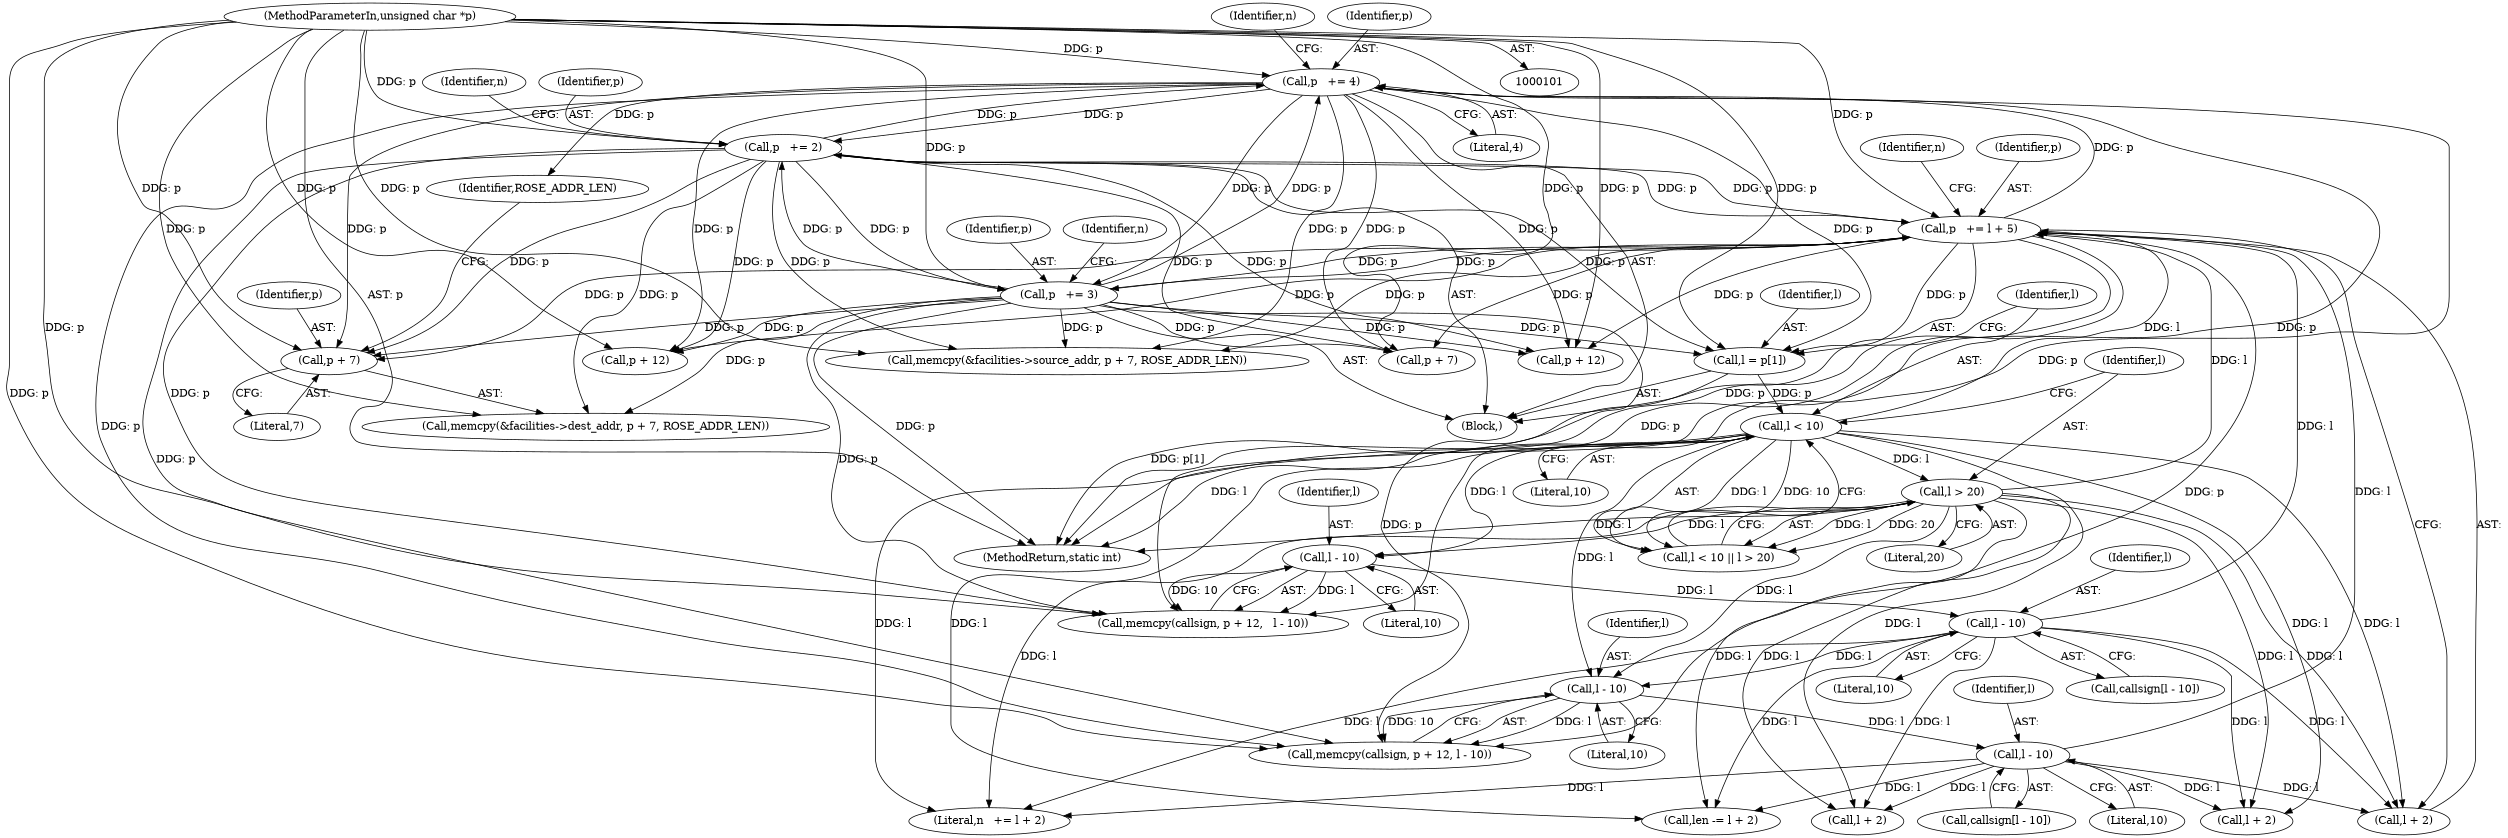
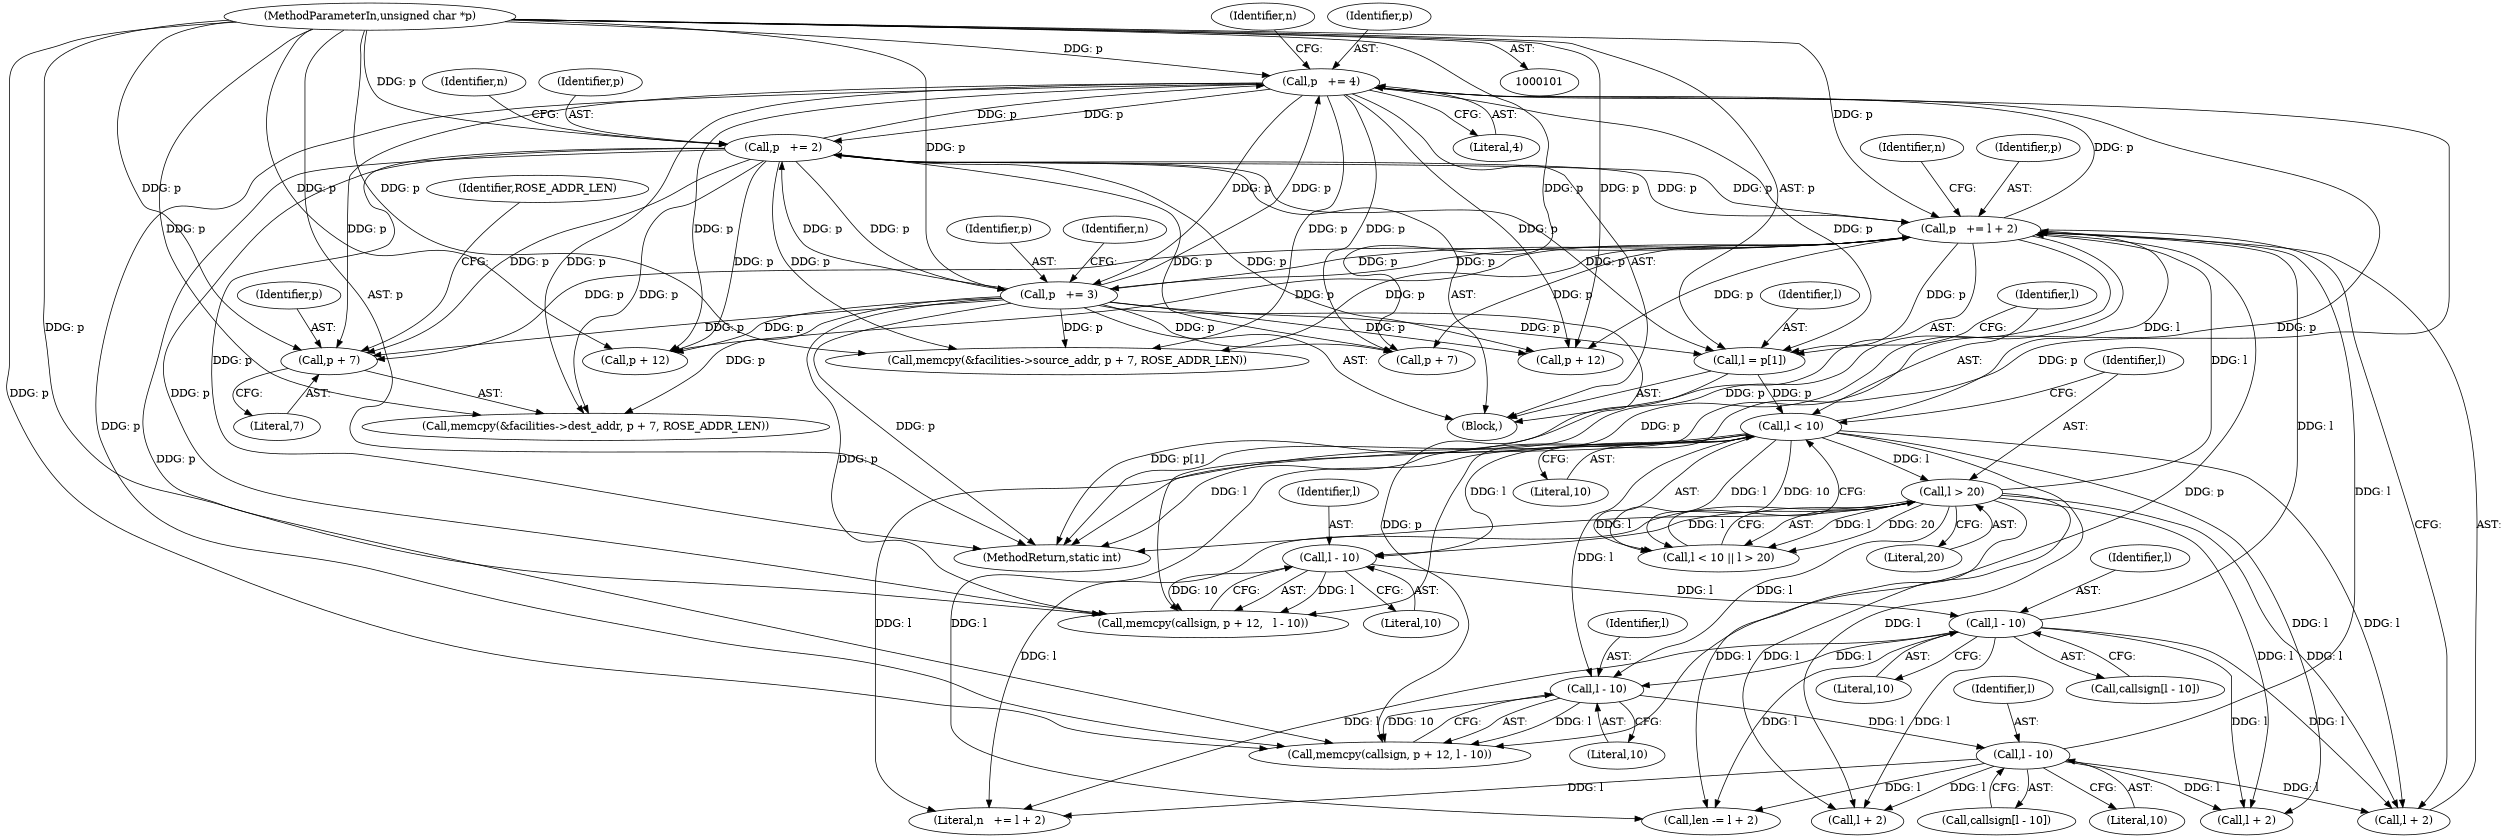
edge "(Call,p   += 4)" -> "(Identifier,ROSE_ADDR_LEN)": now "(Call,p   += 4)" -> "(Call,memcpy(&facilities->dest_addr, p + 7, ROSE_ADDR_LEN))"
edge "(MethodParameterIn,unsigned char *p)" -> "(Call,l = p[1])": label "DDG: p" -> "AST: p"
node "(Call,p   += l + 5)": label "(Call,p   += l + 5)" -> "(Call,p   += l + 2)"
edge "(Call,p   += 2)" -> "(MethodReturn,static int)": added, label "DDG: p"
